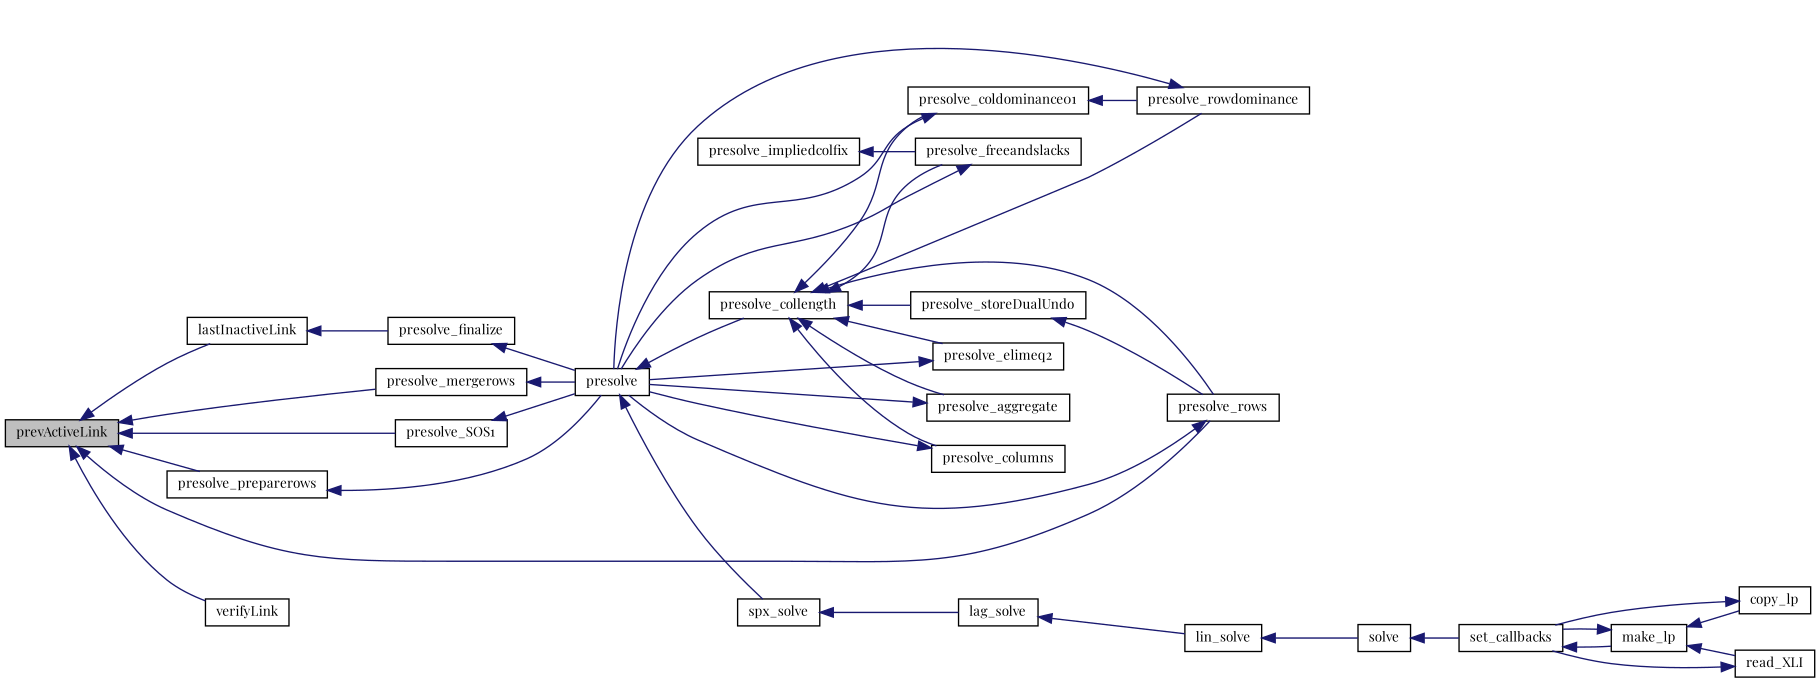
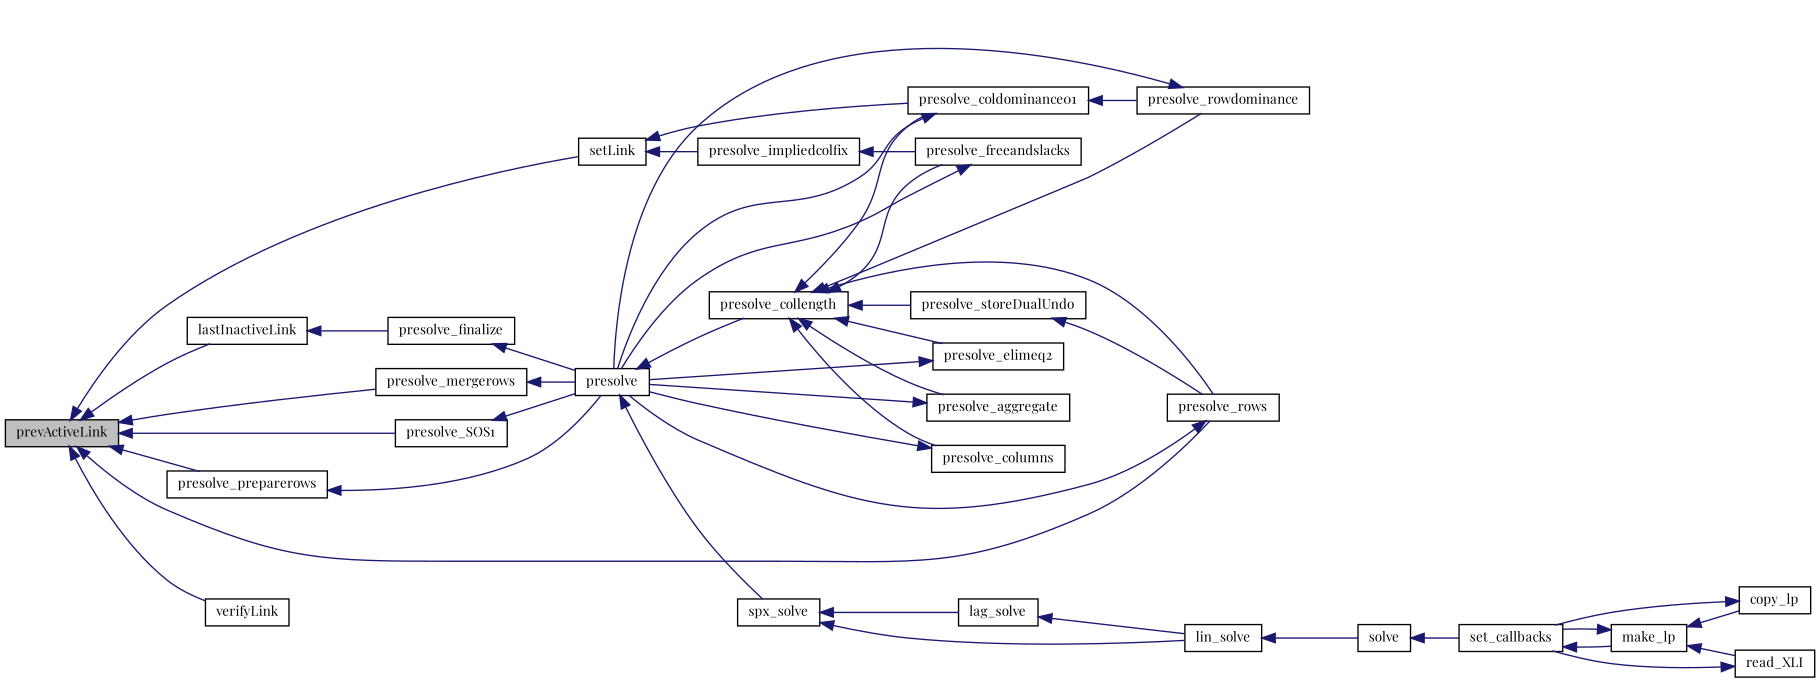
node "setLink": added
edge "lin_solve" -> "spx_solve": added
